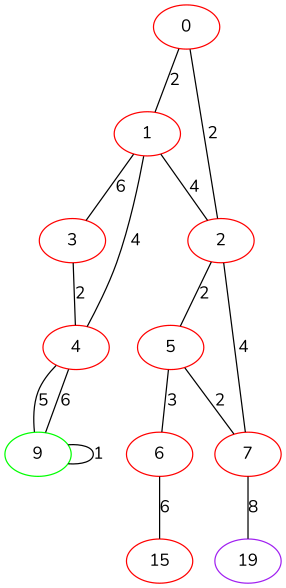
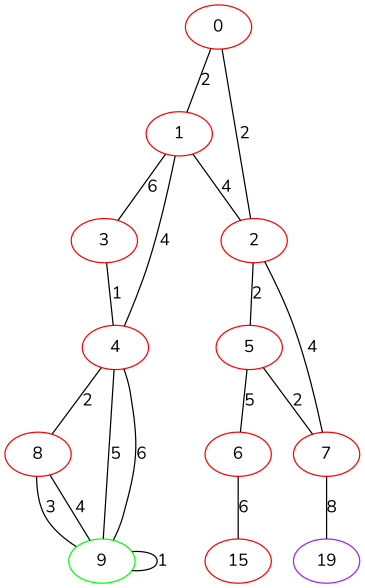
edge "3" -- "4": label "2" -> "1"
edge "5" -- "6": label "3" -> "5"
node "8": added
